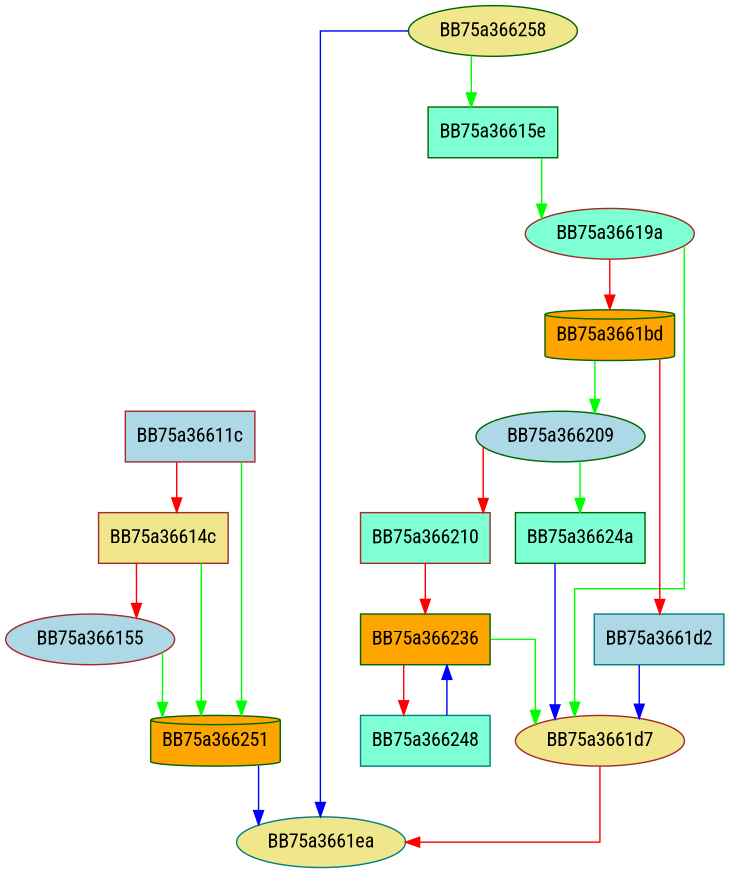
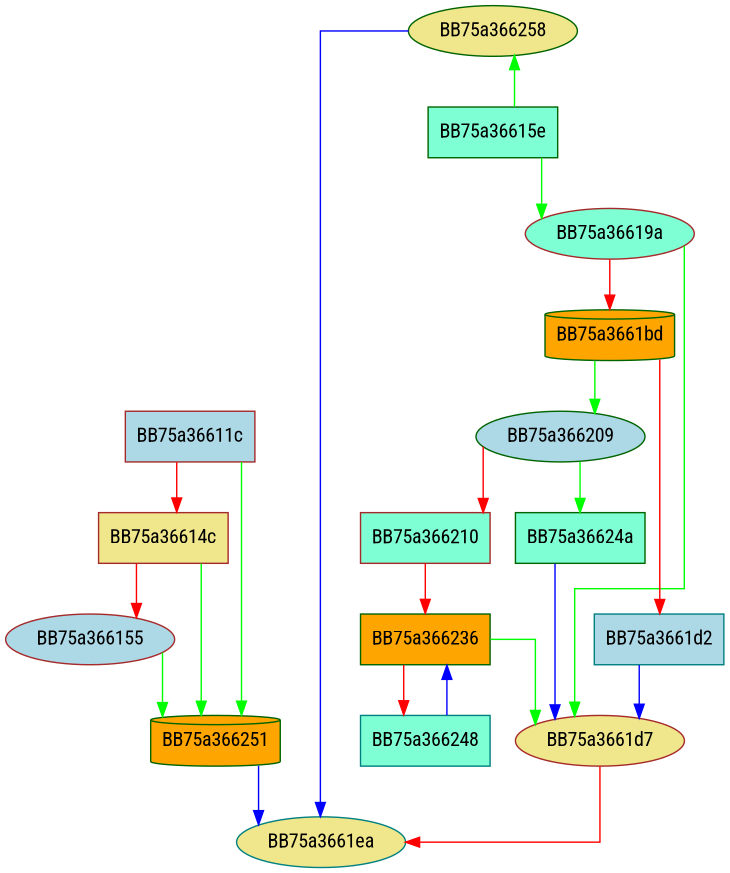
edge "BB75a366258" -> "BB75a36615e": reversed
